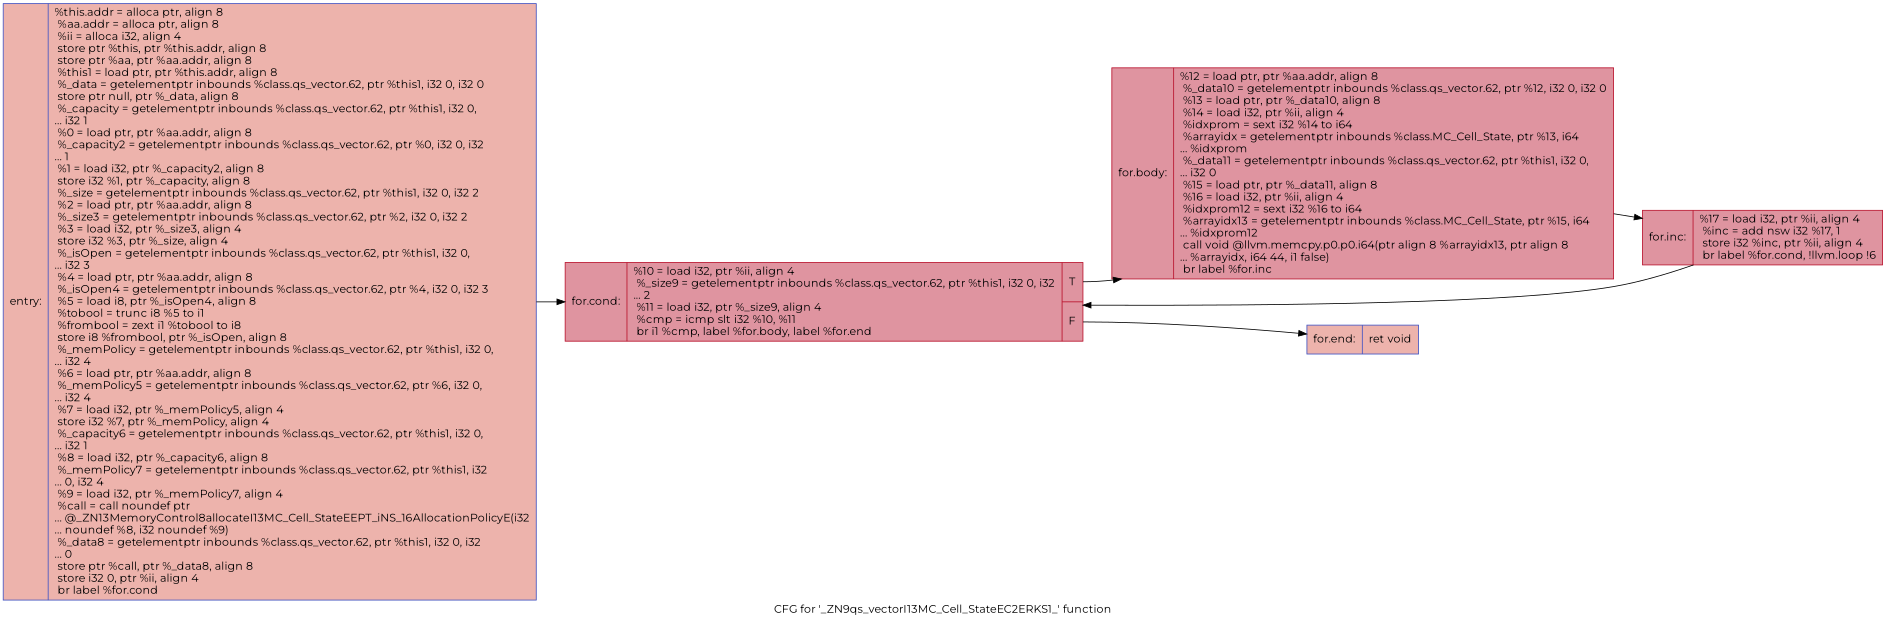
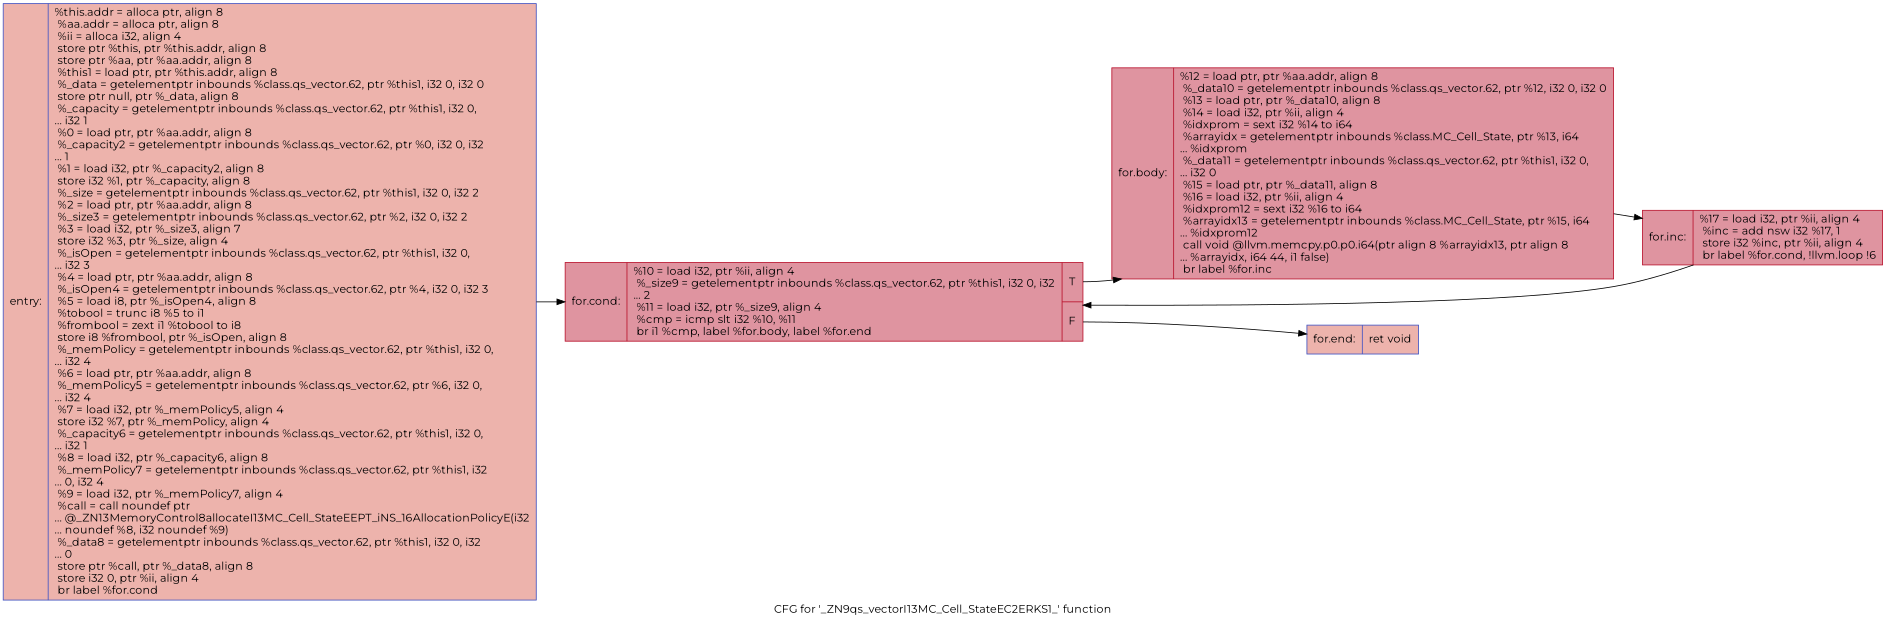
node "entry:": text "%3 = load i32, ptr %_size3, align 4" -> "%3 = load i32, ptr %_size3, align 7"
